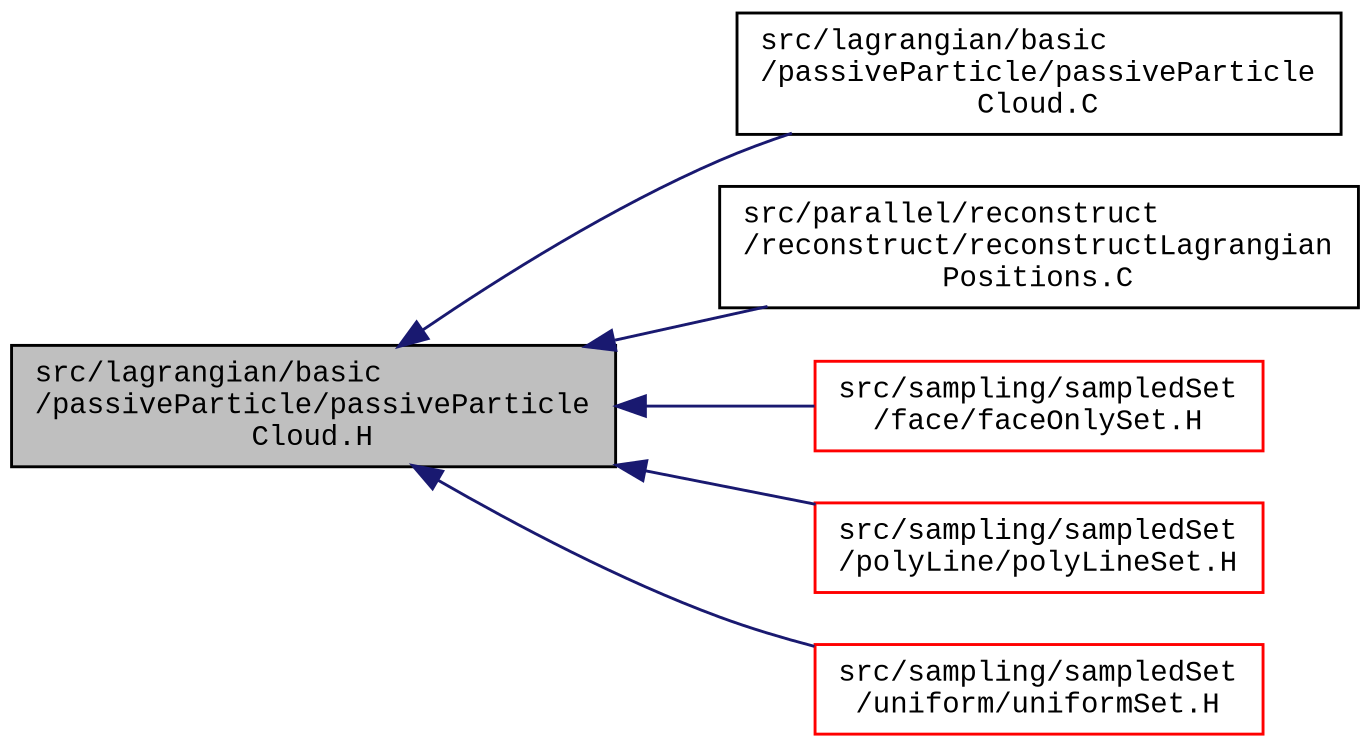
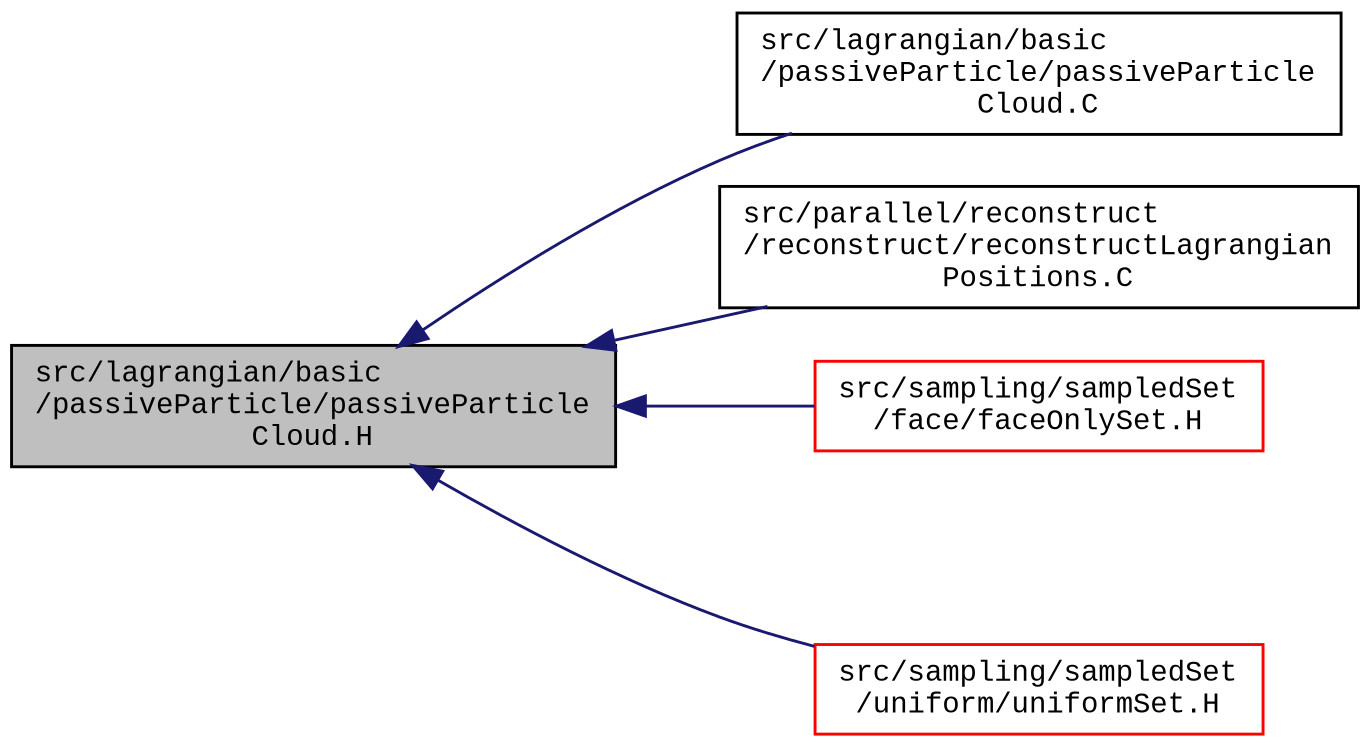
node "src/sampling/sampledSet /polyLine/polyLineSet.H": removed
